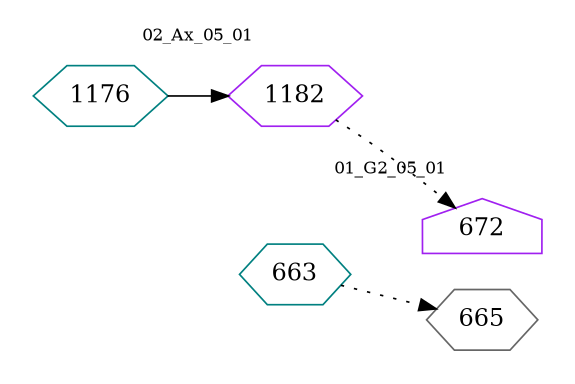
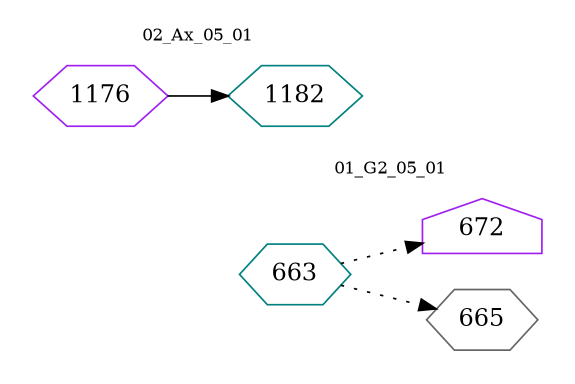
node "1176": color teal -> purple
node "1182": color purple -> teal
edge "1182" -> "672": now "663" -> "672"
